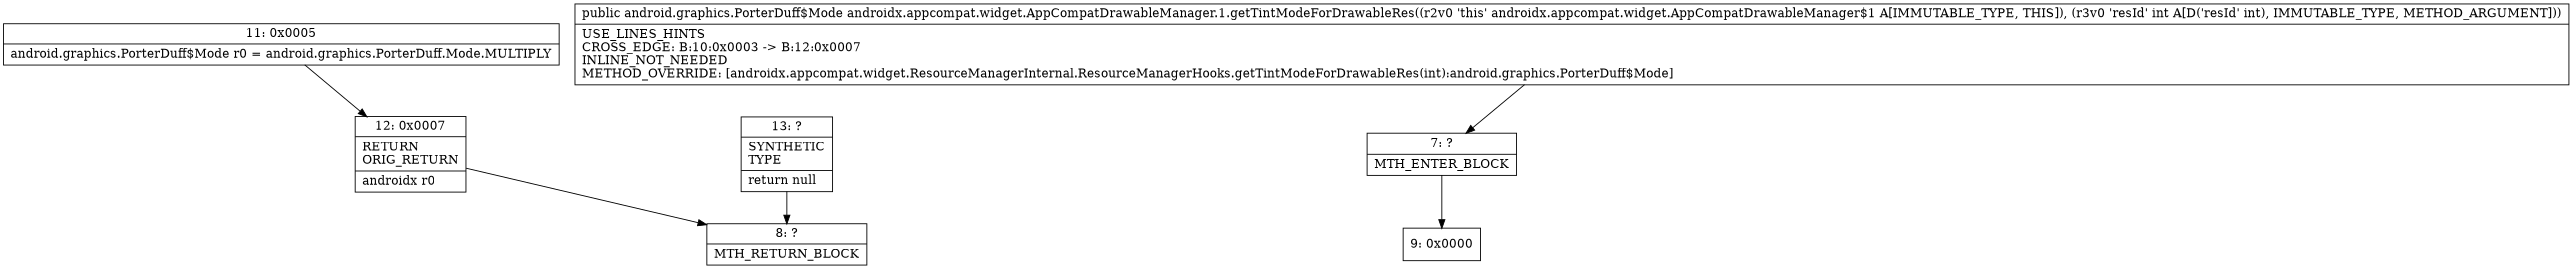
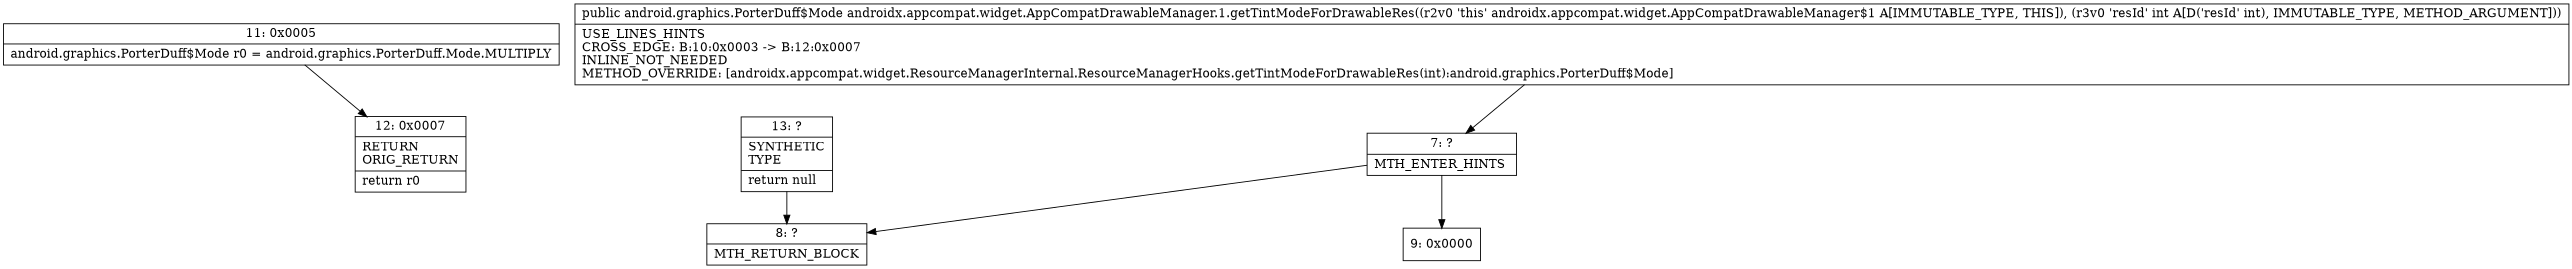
node "7: ?": text "MTH_ENTER_BLOCK" -> "MTH_ENTER_HINTS"
node "12: 0x0007": text "androidx r0" -> "return r0"
edge "12: 0x0007" -> "8: ?": now "7: ?" -> "8: ?"
